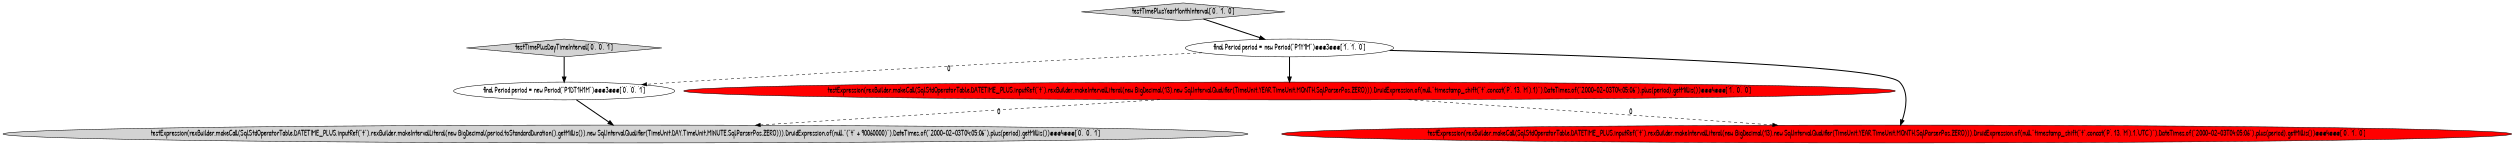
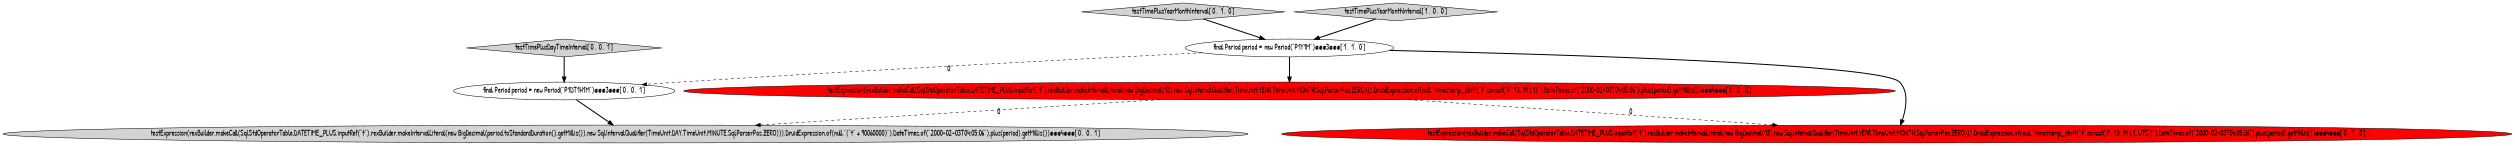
node "testTimePlusYearMonthInterval['1', '0', '0']": added
